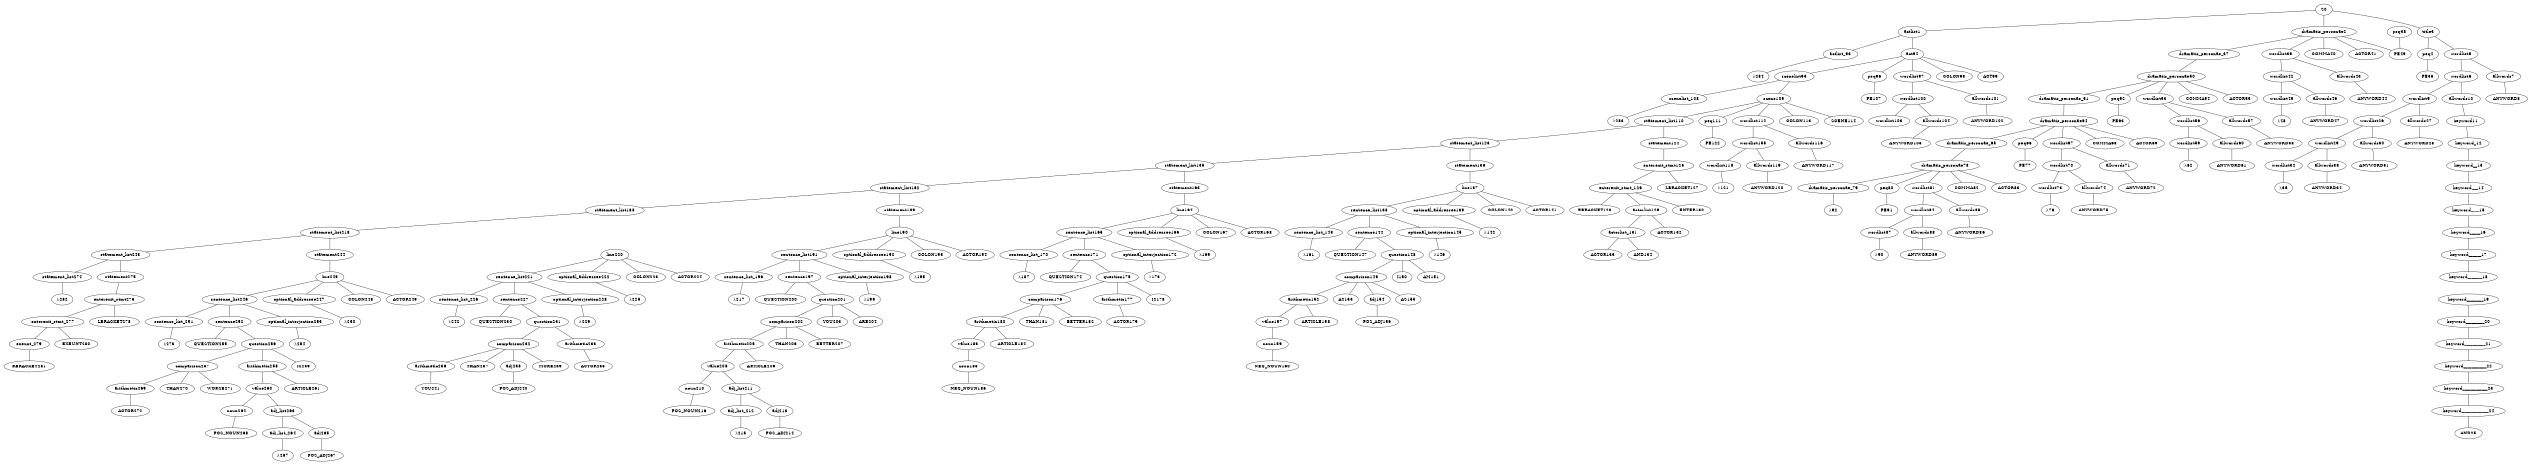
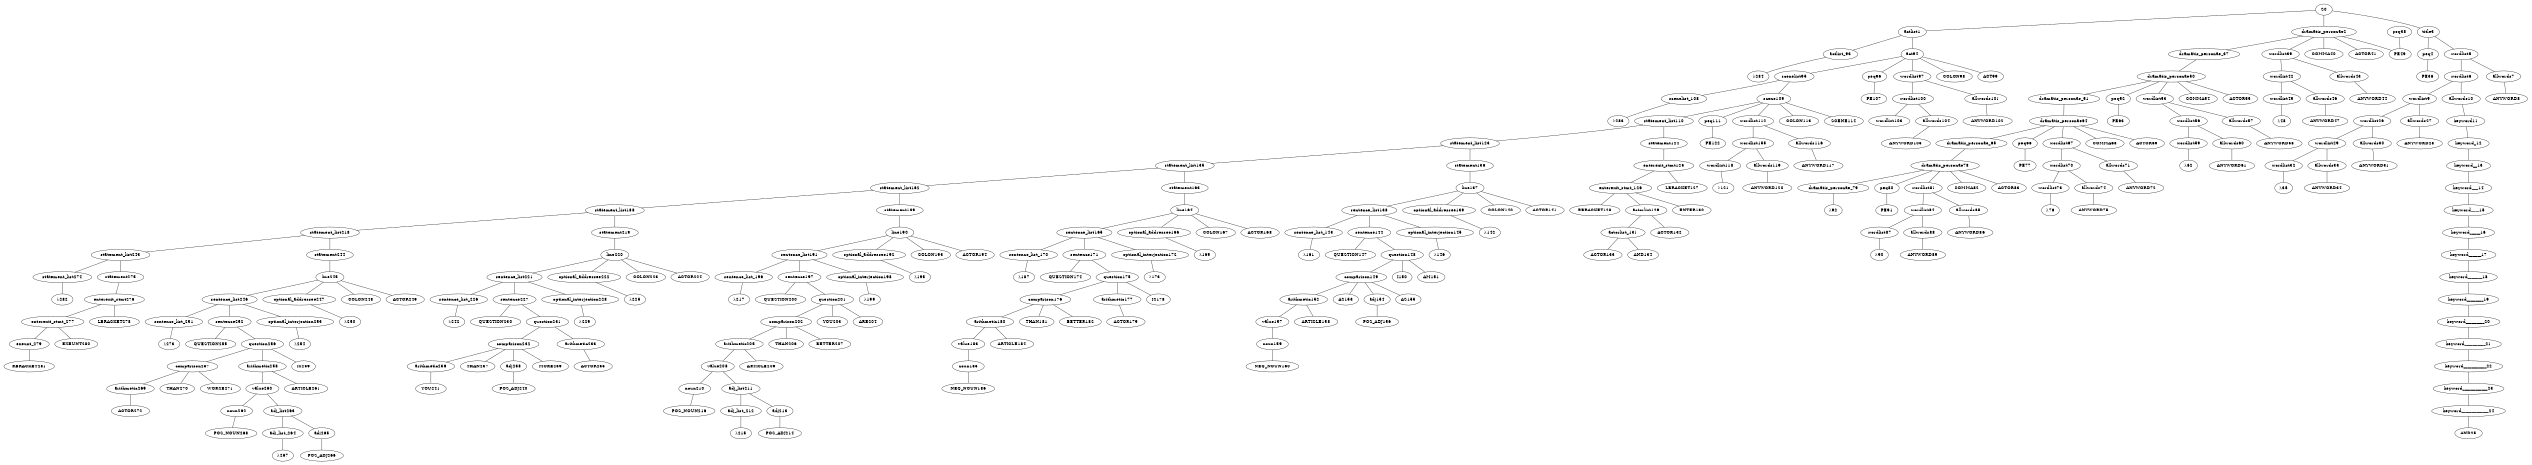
node "statement219": added
edge "keyword_______18" -- "keyword________19": added
node "POS_ADJ267": label "POS_ADJ267" -> "POS_ADJ266"
